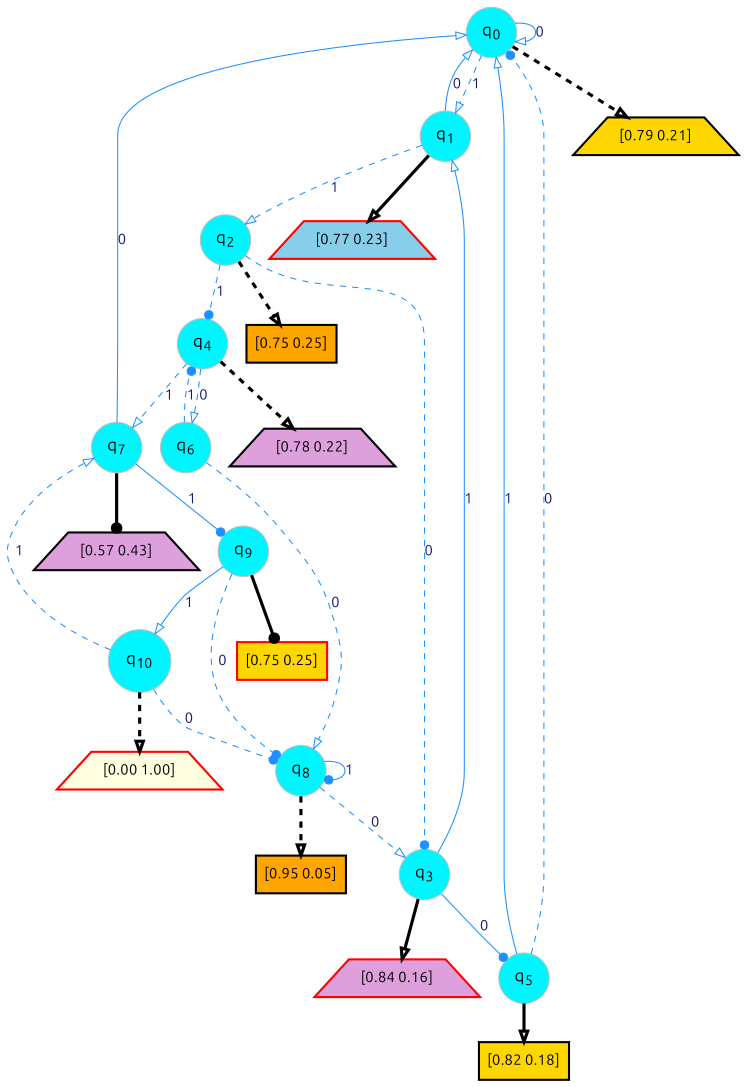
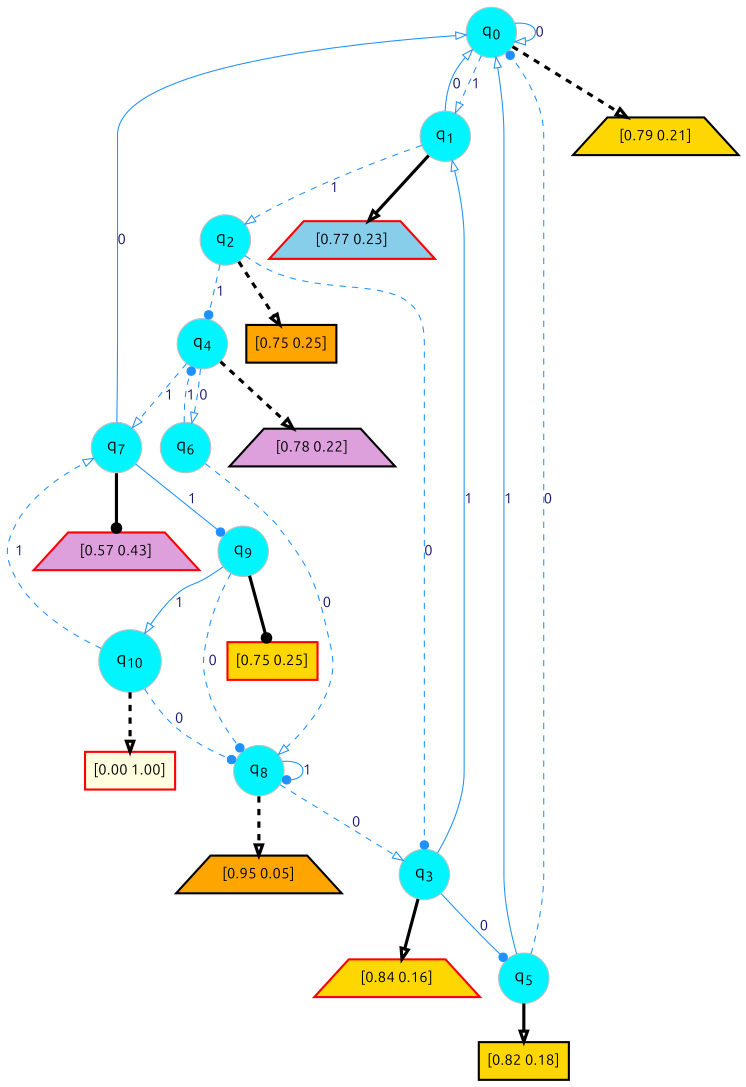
node "[0.57 0.43]": color black -> red
node "[0.00 1.00]": shape trapezium -> box
node "[0.95 0.05]": shape box -> trapezium
node "[0.84 0.16]": fillcolor plum -> gold
